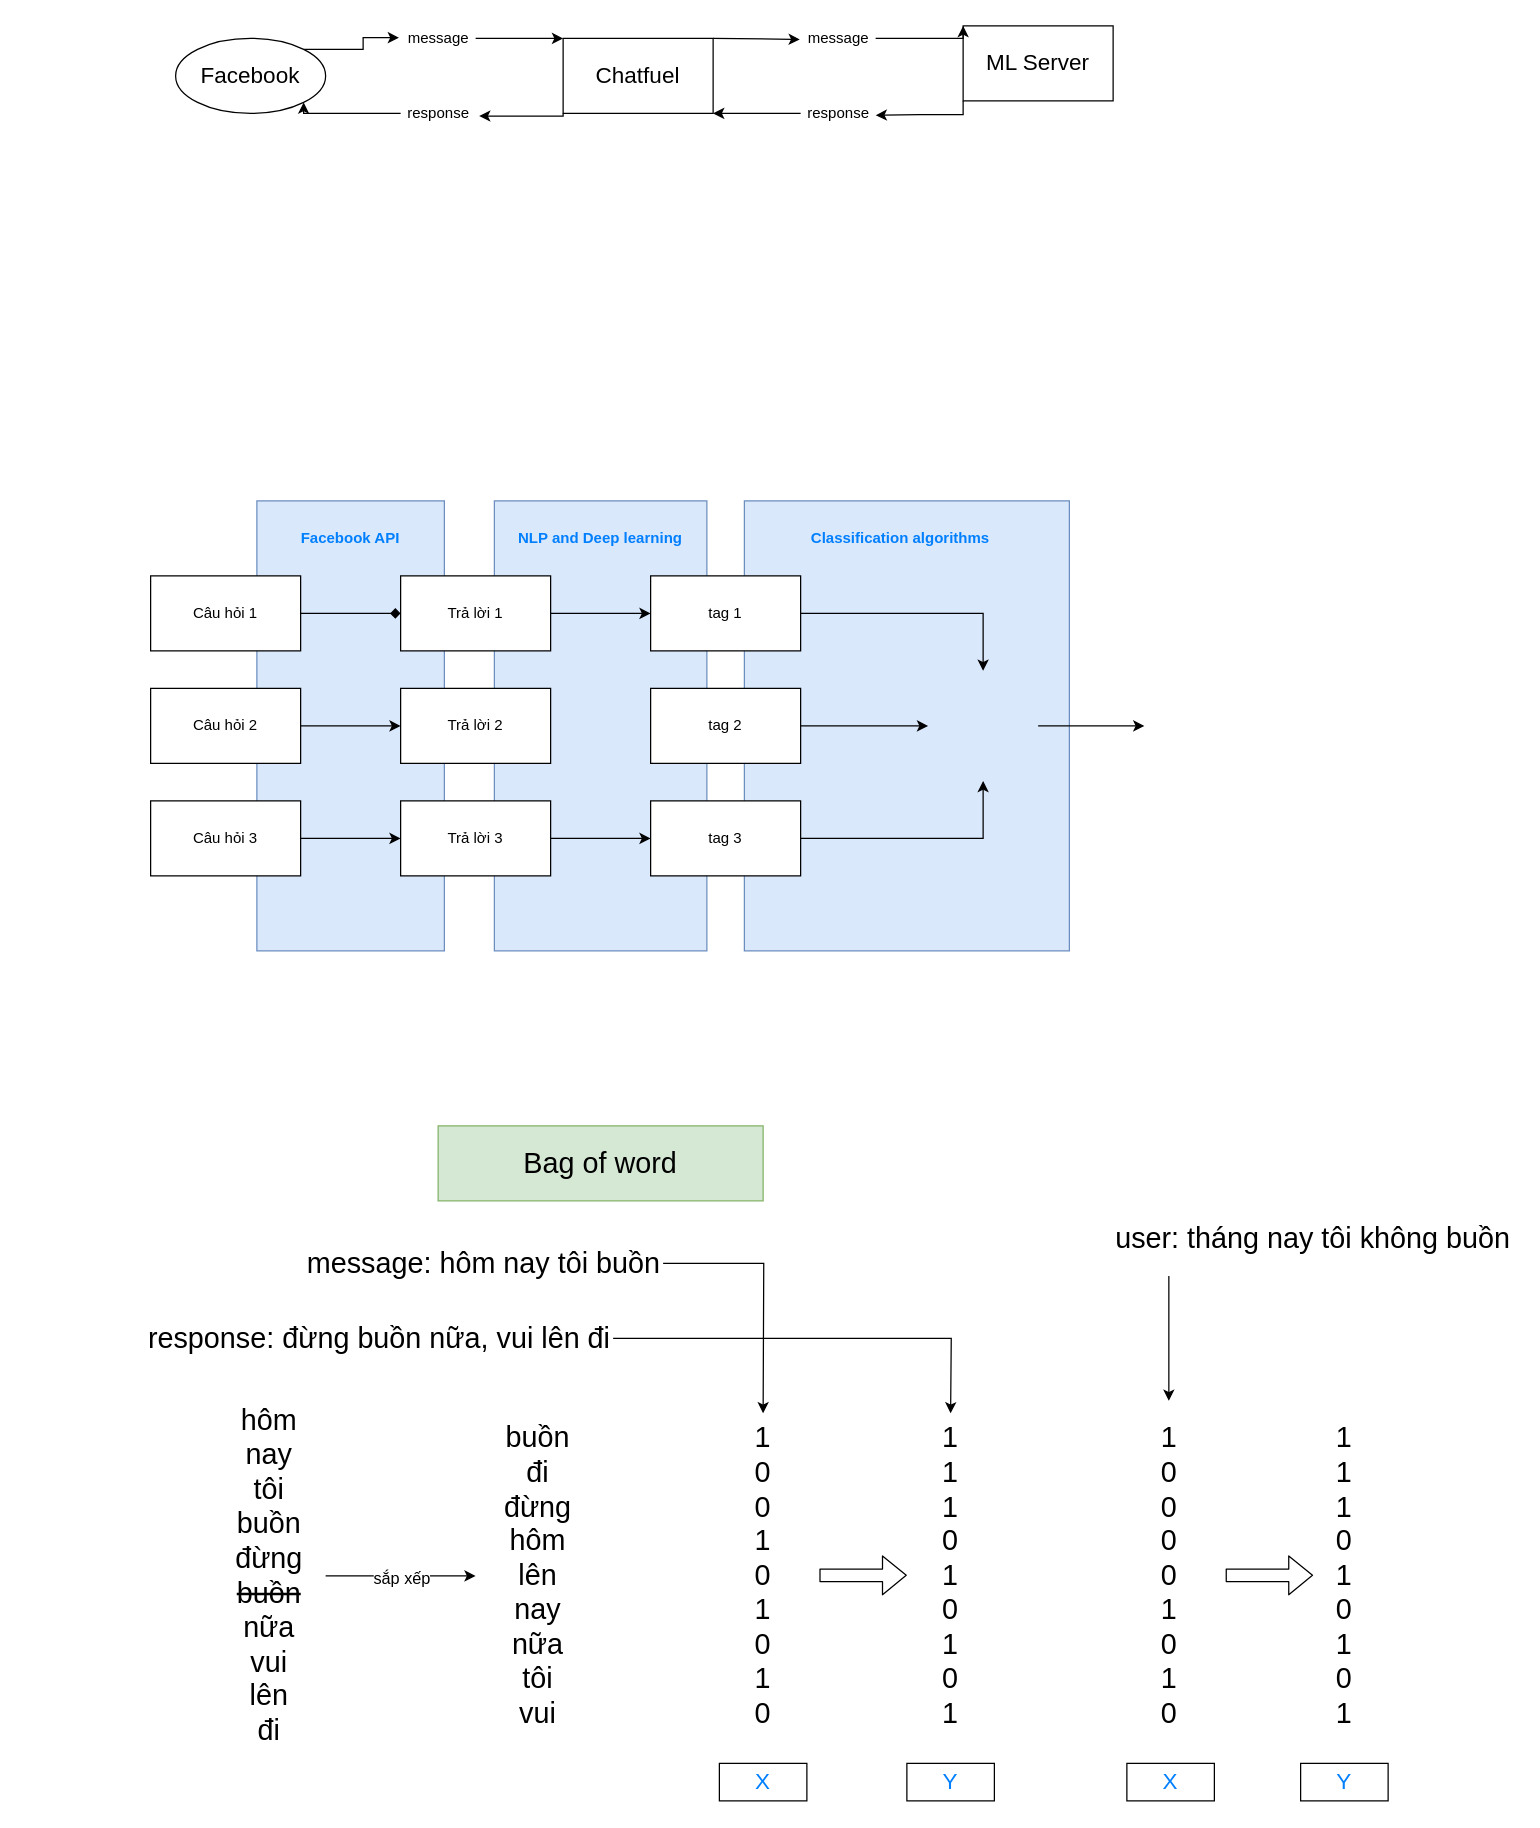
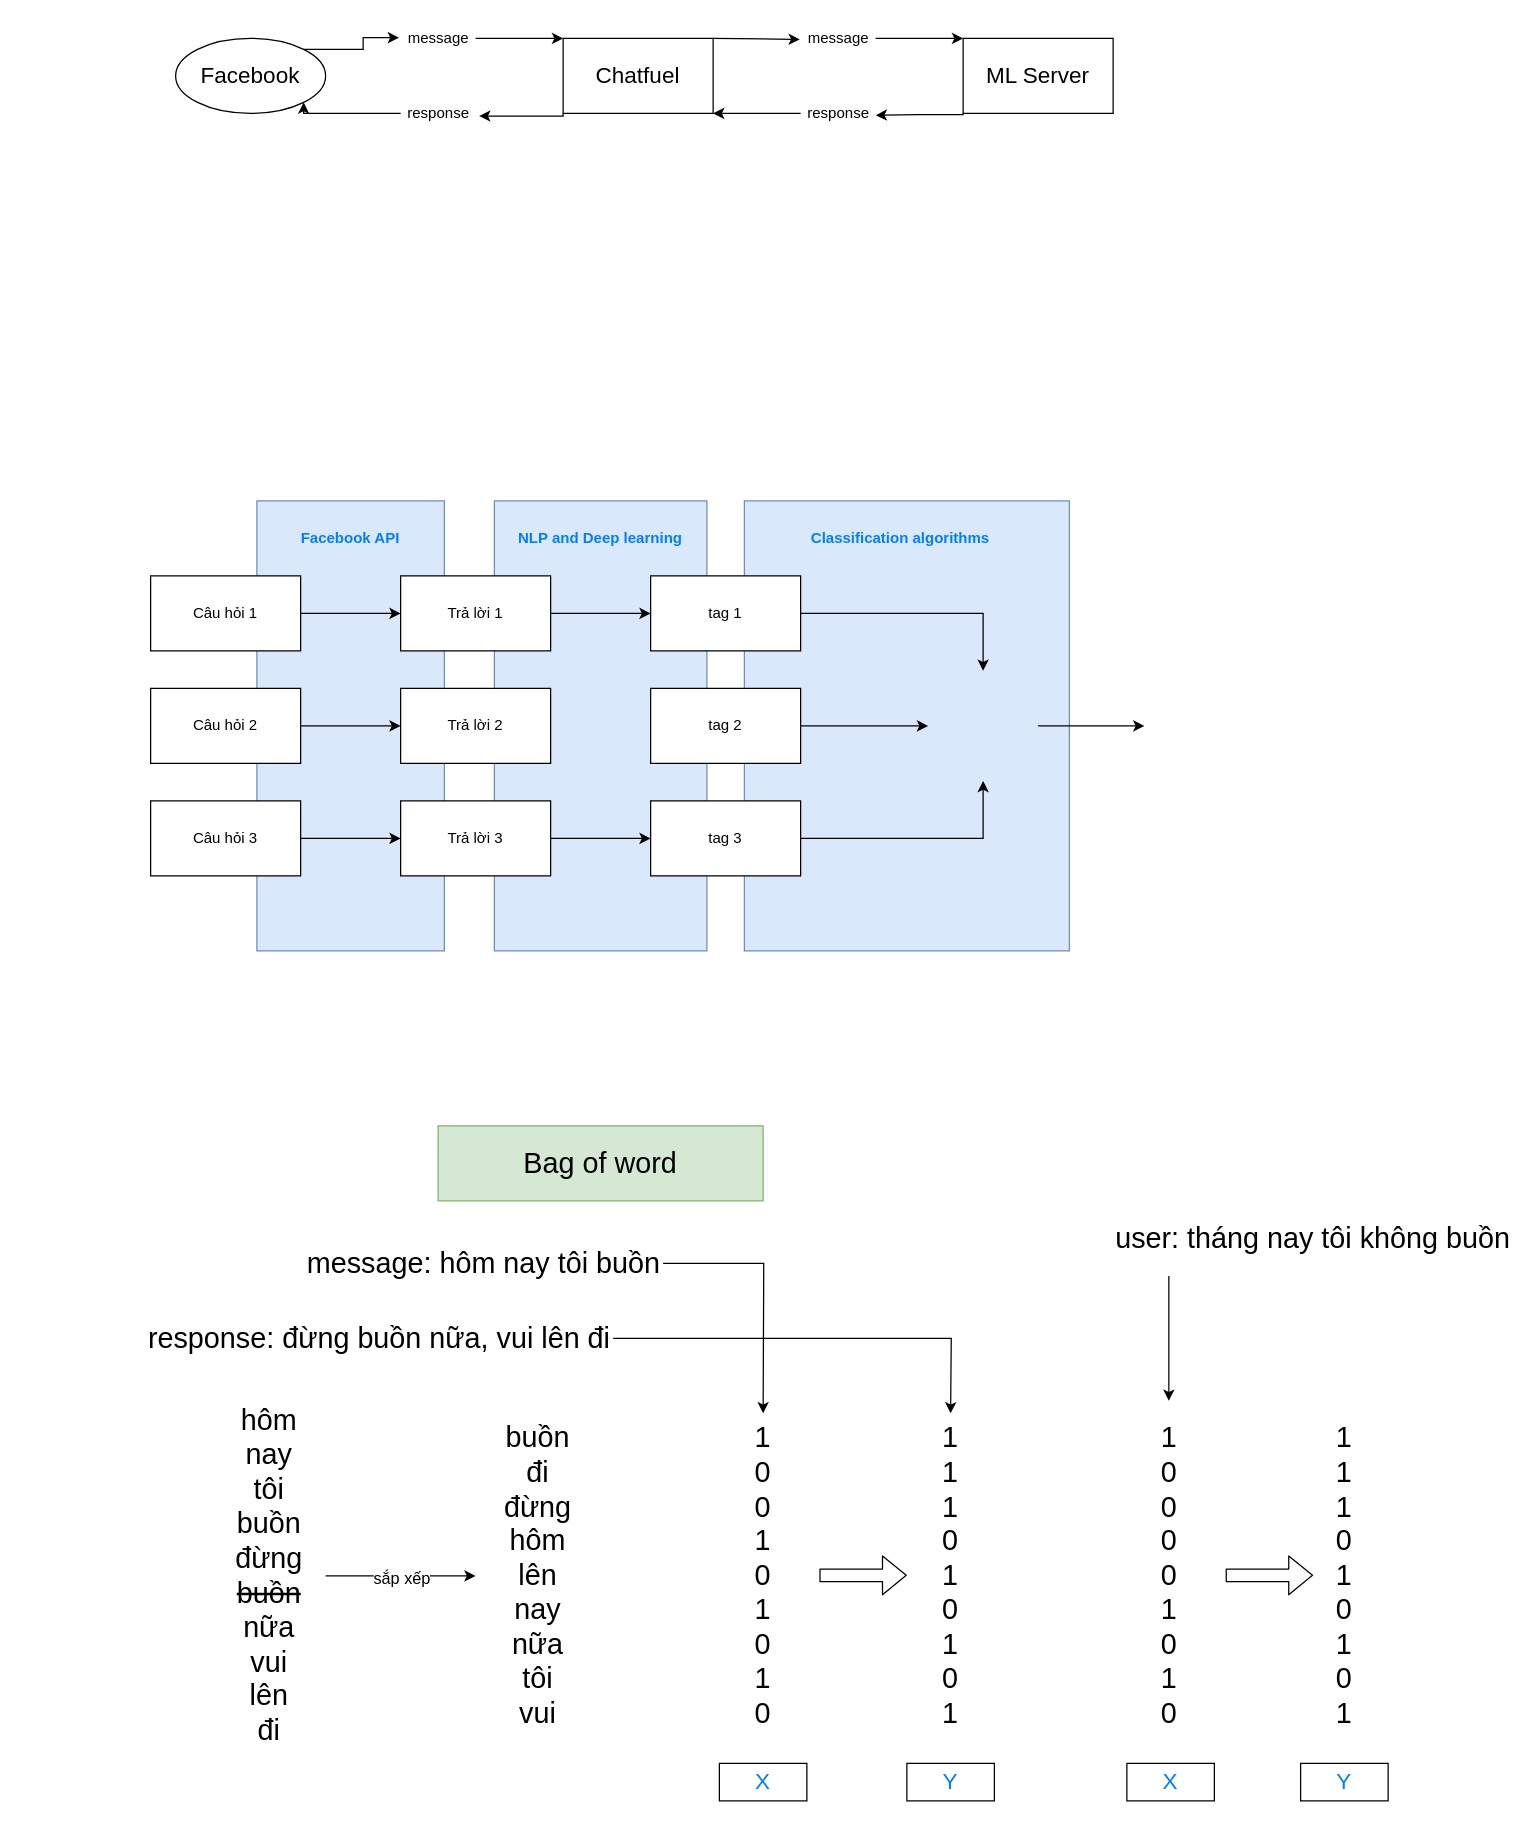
node "ML Server": moved (1038, 63) -> (1038, 76)
edge "Câu hỏi 1" -> "Trả lời 1": arrowhead diamond -> classic
